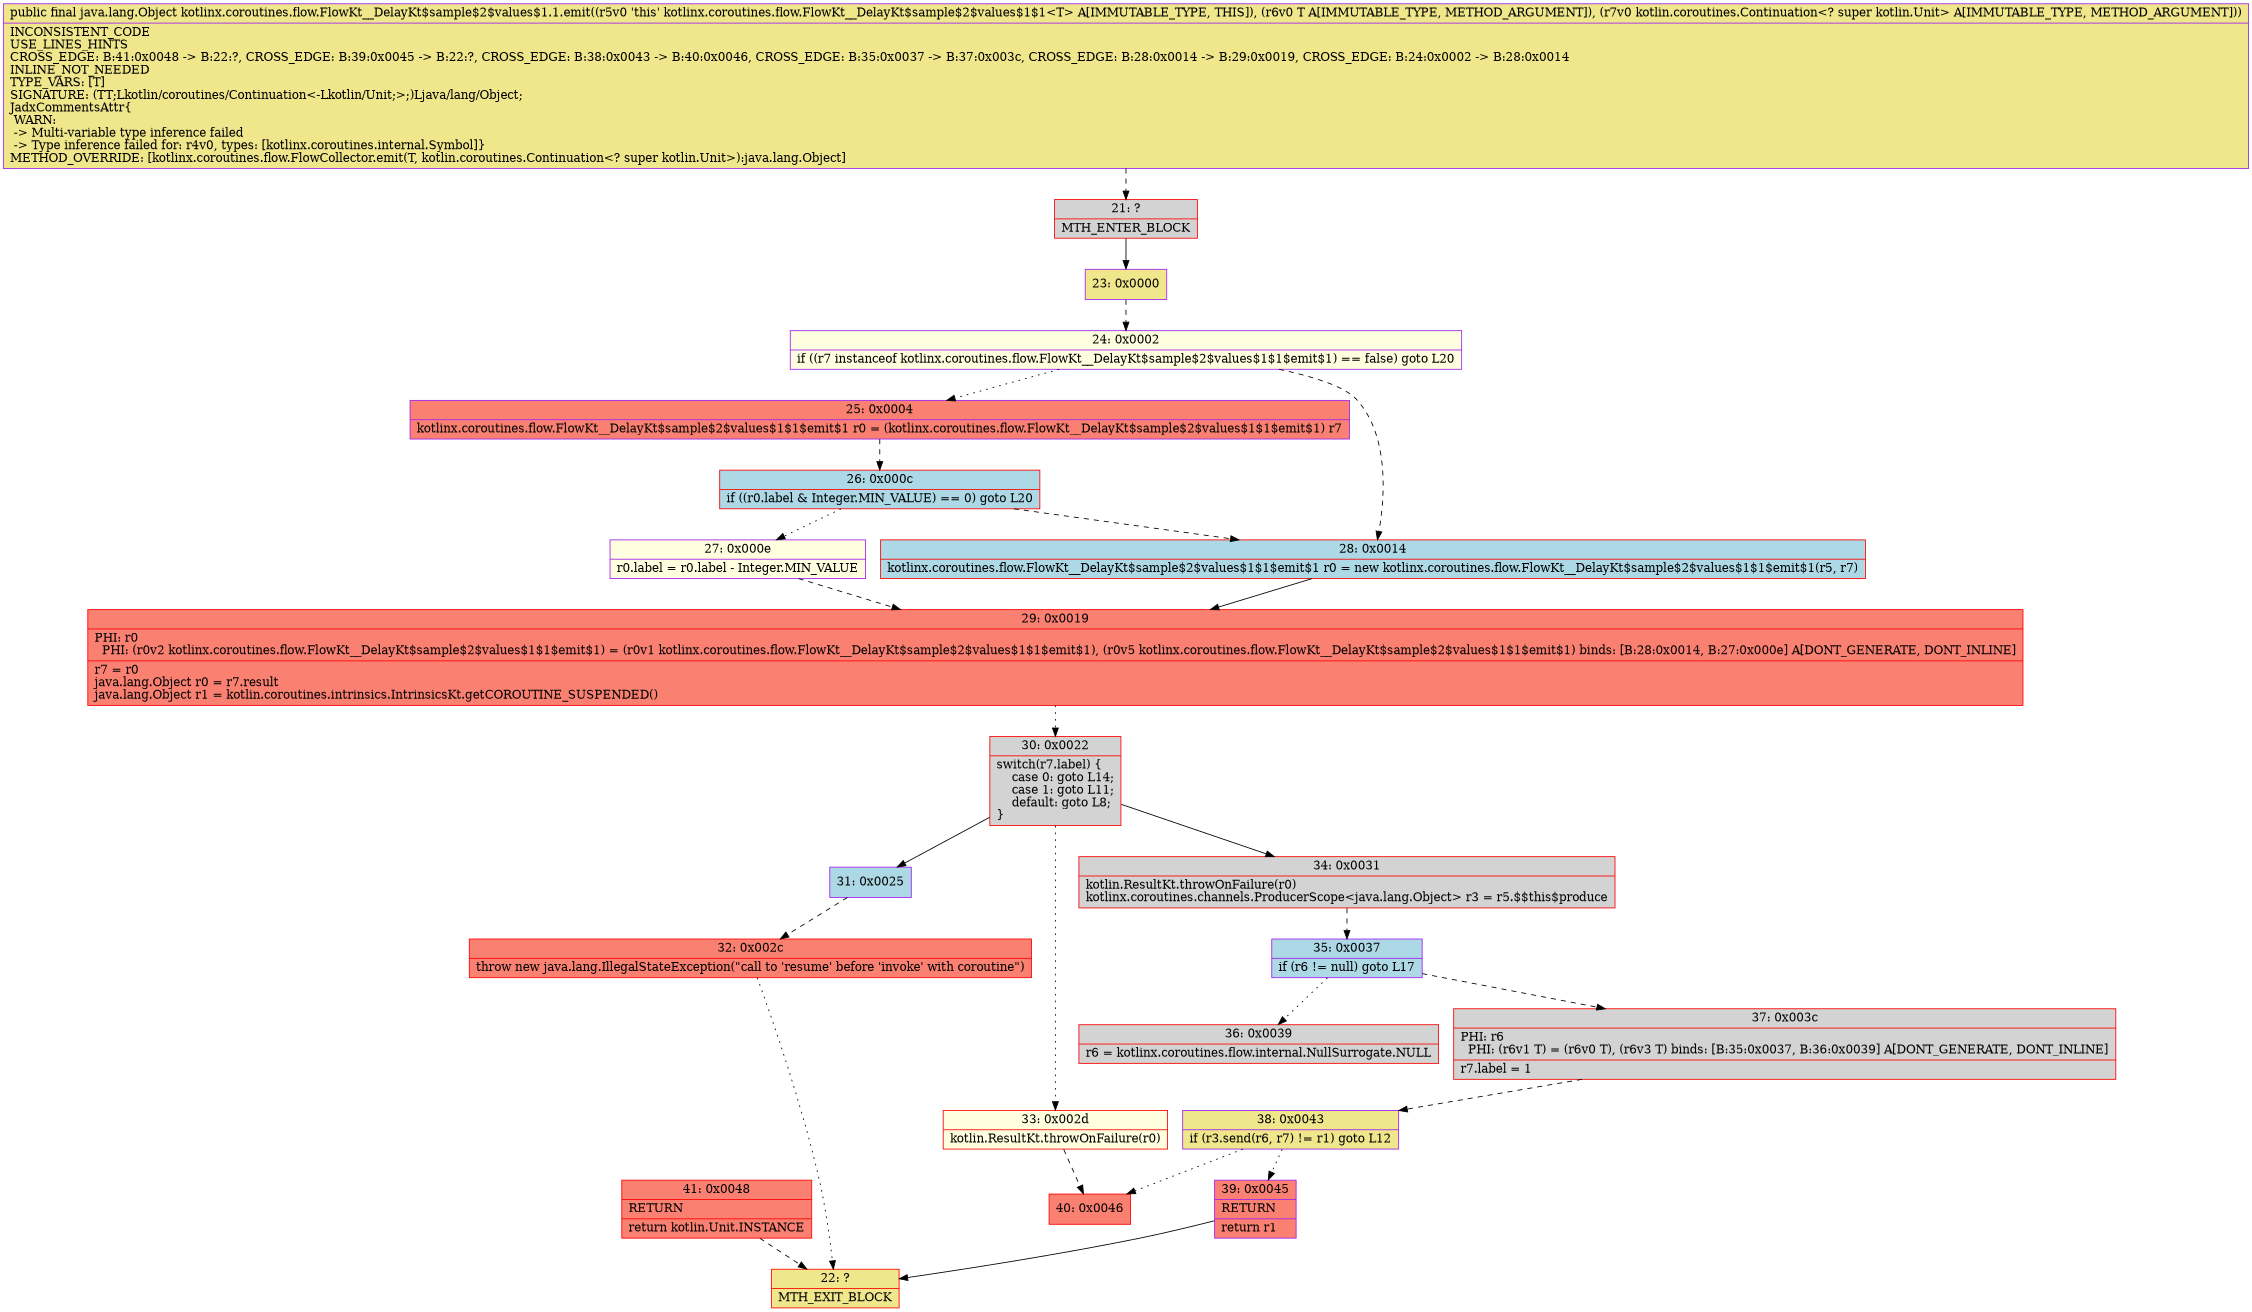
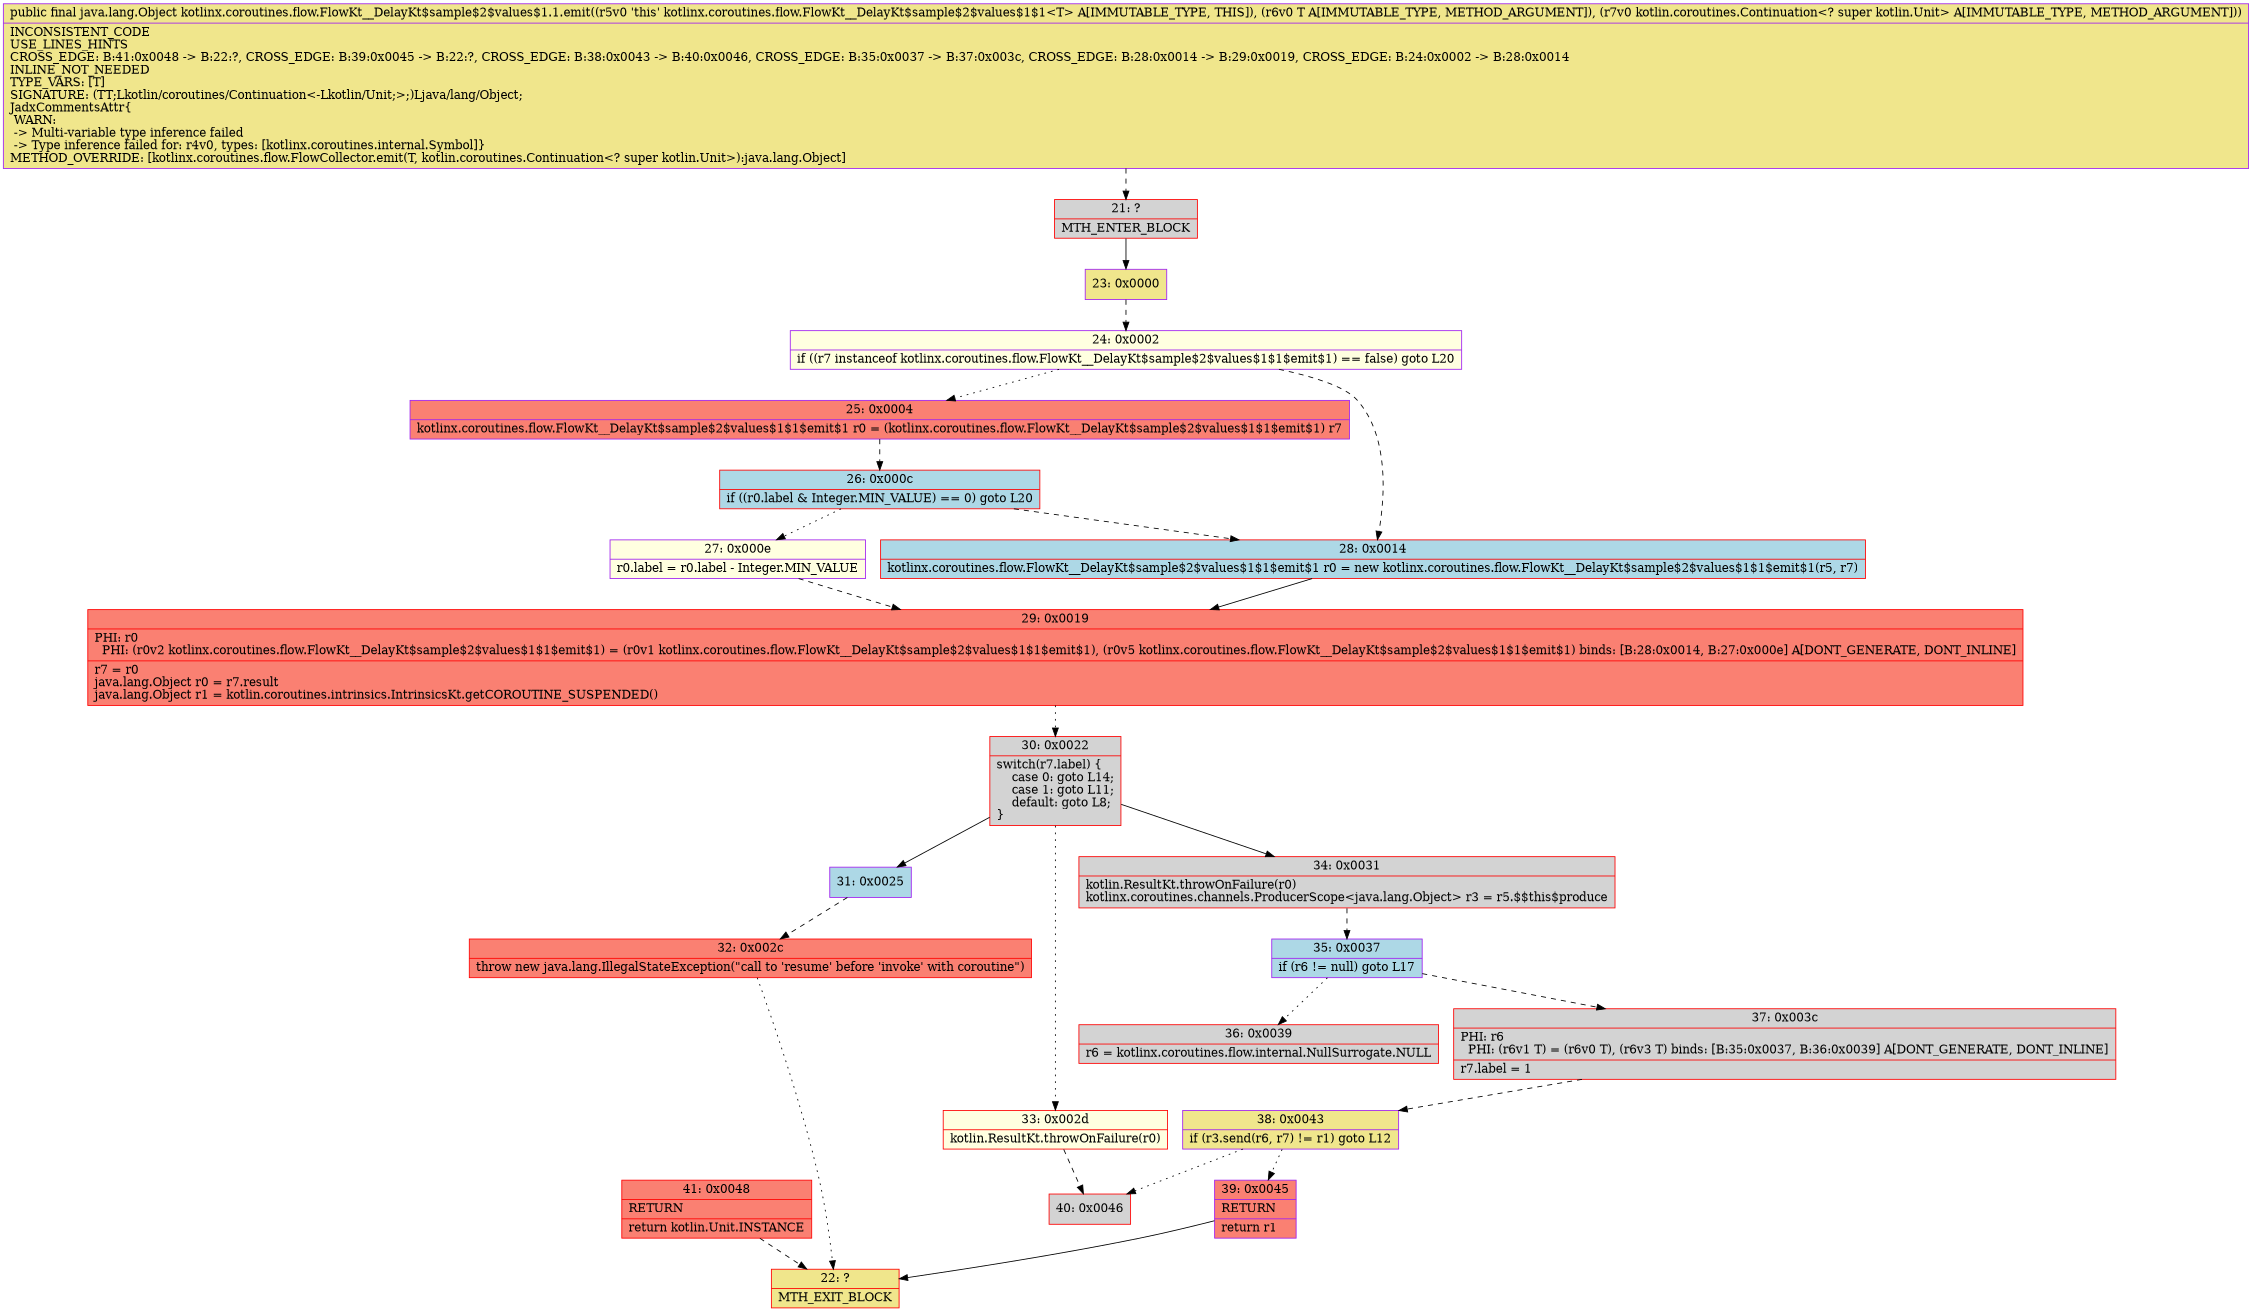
node "40: 0x0046": fillcolor salmon -> lightgrey
